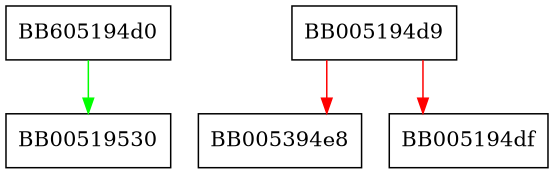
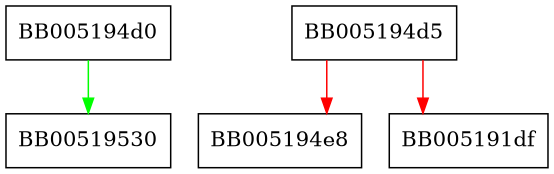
node "BB605194d0": label "BB605194d0" -> "BB005194d0"
node "BB005194d9": label "BB005194d9" -> "BB005194d5"
node "BB005394e8": label "BB005394e8" -> "BB005194e8"
node "BB005194df": label "BB005194df" -> "BB005191df"
